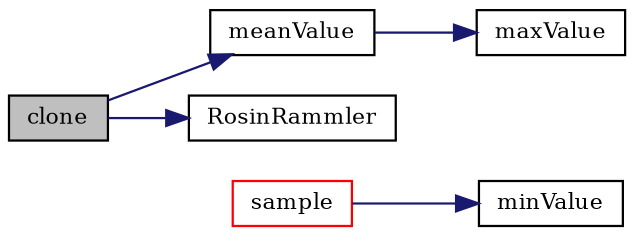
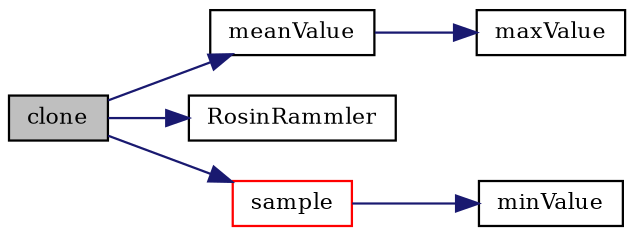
edge "clone" -> "sample": added
